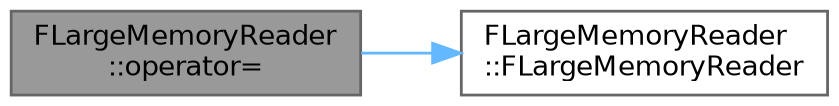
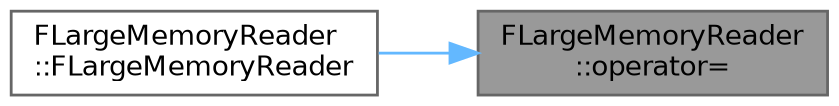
edge "FLargeMemoryReader ::operator=" -> "FLargeMemoryReader ::FLargeMemoryReader": reversed
